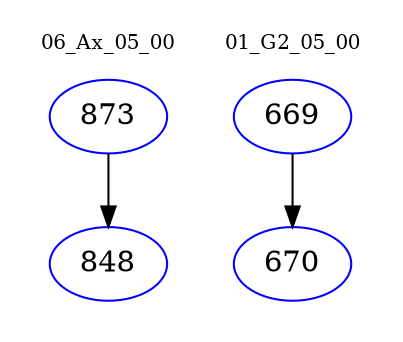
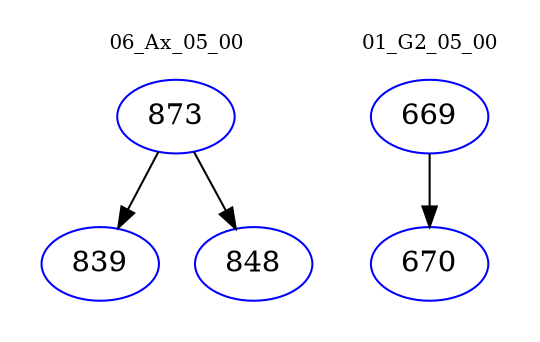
node "839": added
